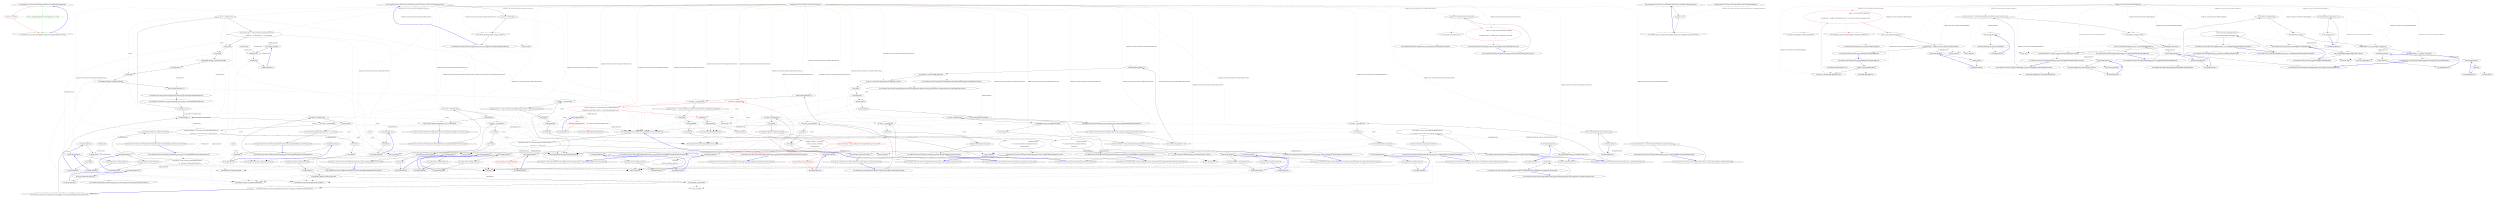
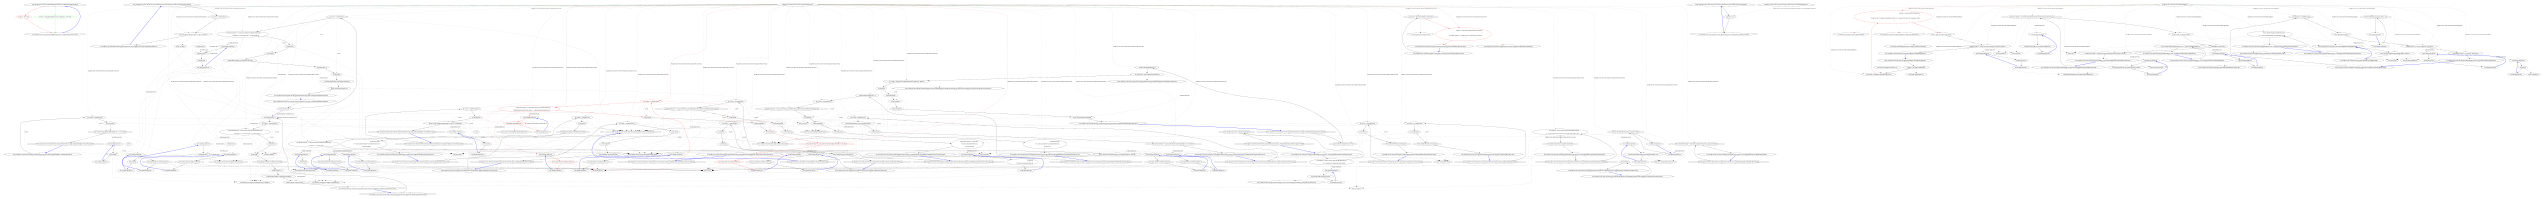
node "Entry Unk.AtLeast": removed
